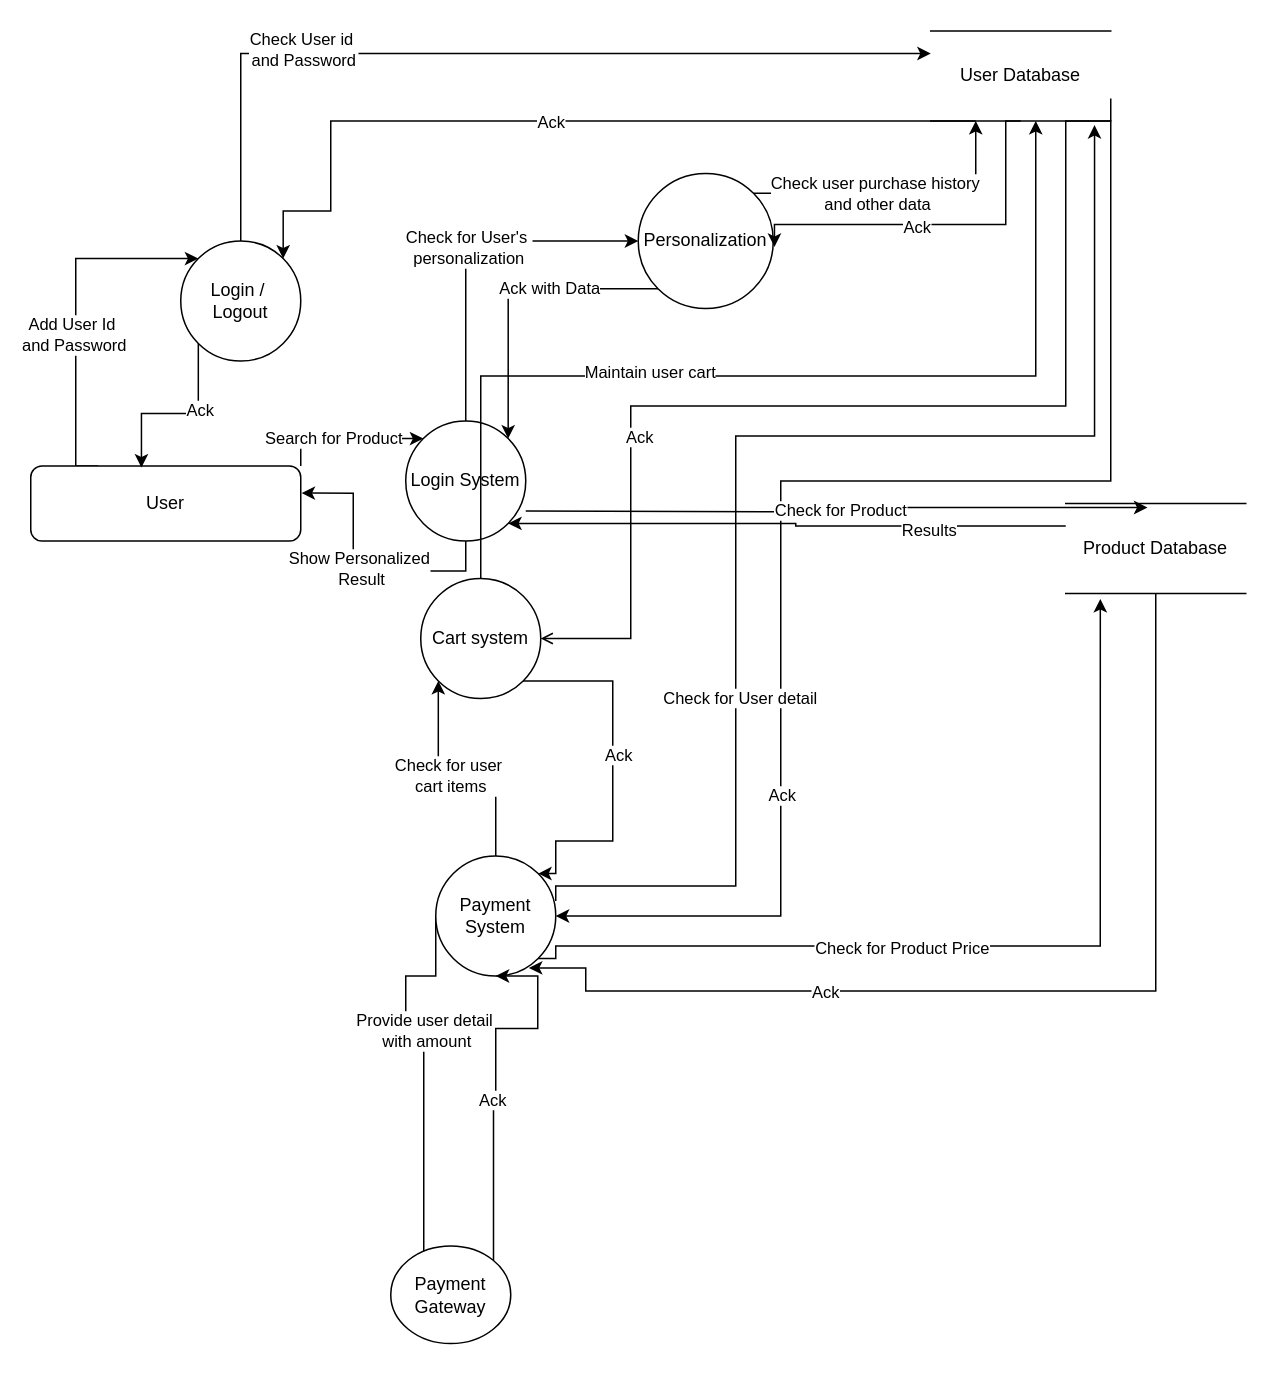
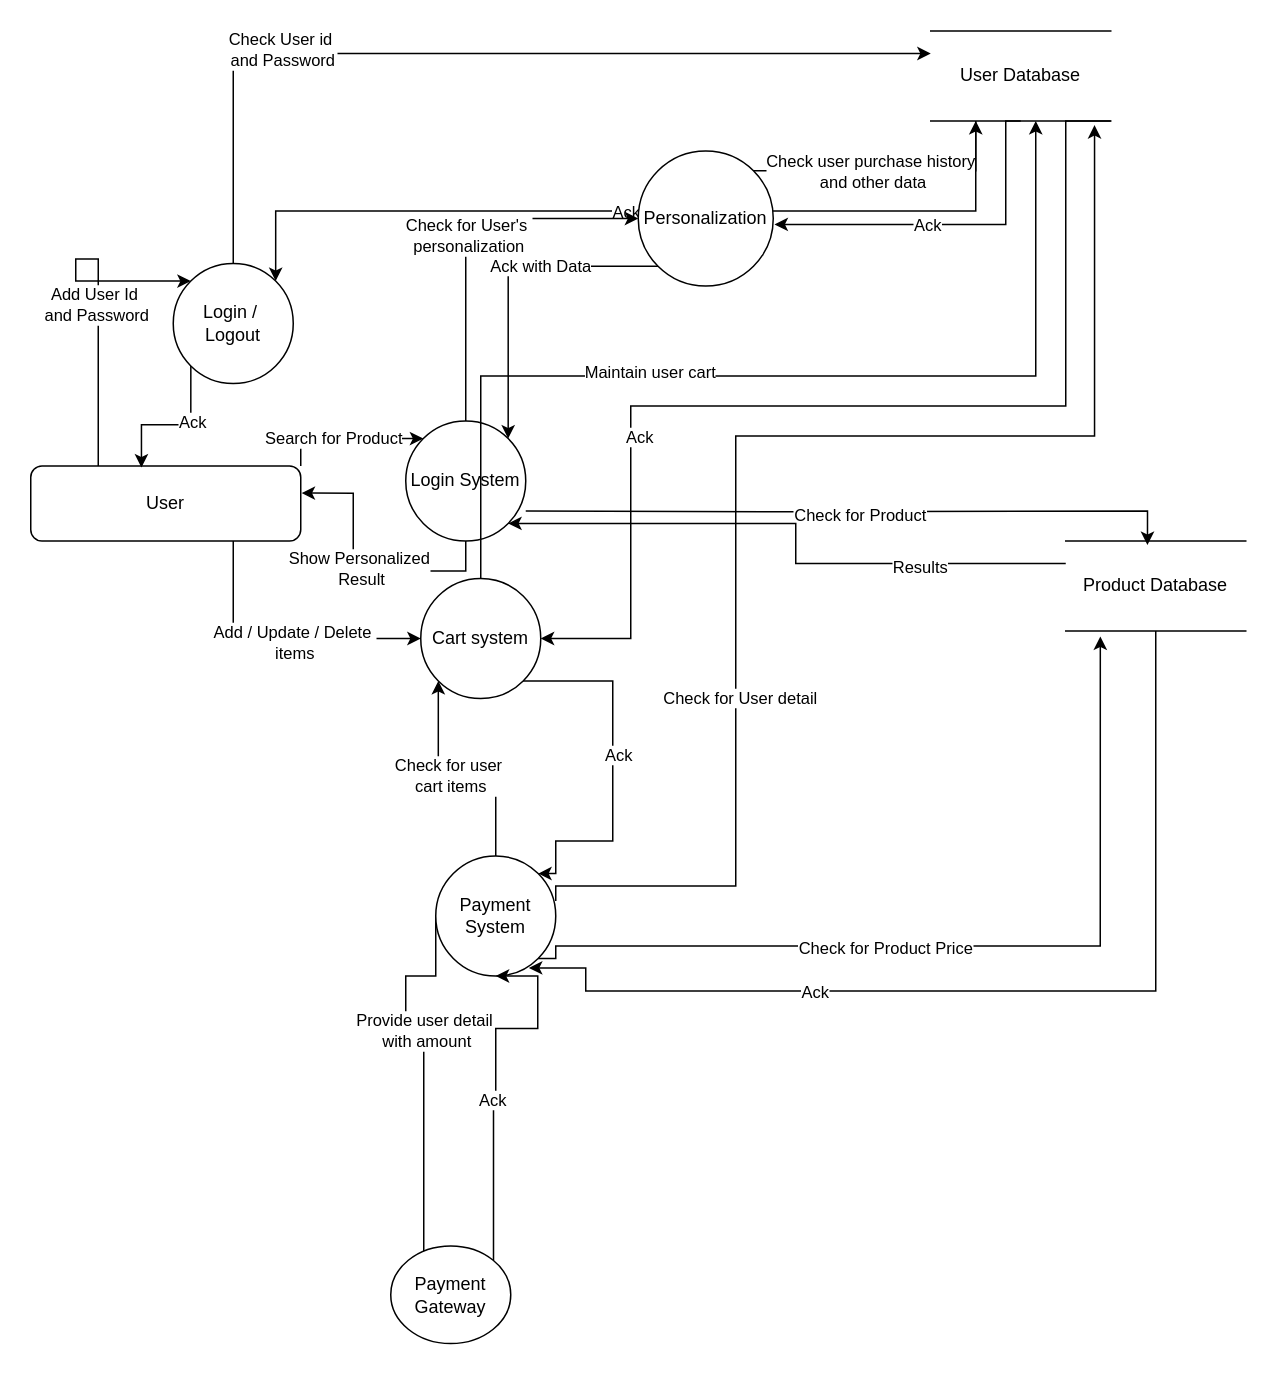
node "Personalization": moved (706, 241) -> (706, 218)
node "Login / Logout": moved (241, 301) -> (233, 323)
edge "User Database" -> "Payment System": removed, label "Ack"
node "Product Database": moved (1156, 548) -> (1156, 586)
edge "User" -> "Cart system": added, label "Add / Update / Delete items"
edge "User Database" -> "Cart system": arrowhead open -> classic
